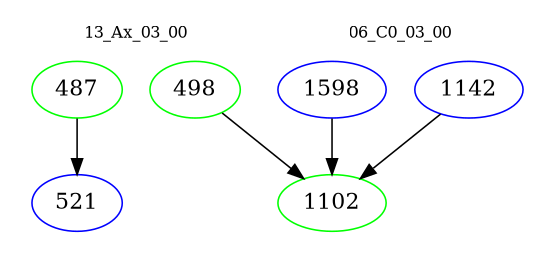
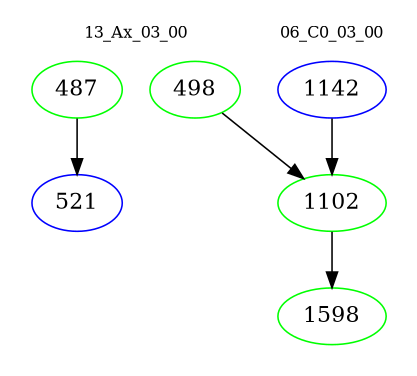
node "1598": color blue -> green
edge "1598" -> "1102": reversed
